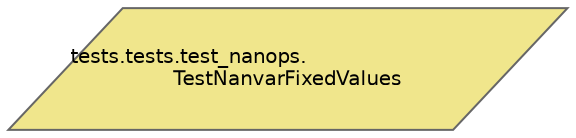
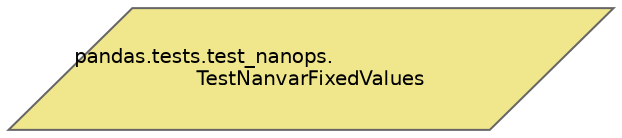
node "tests.tests.test_nanops. TestNanvarFixedValues": label "tests.tests.test_nanops. TestNanvarFixedValues" -> "pandas.tests.test_nanops. TestNanvarFixedValues"
